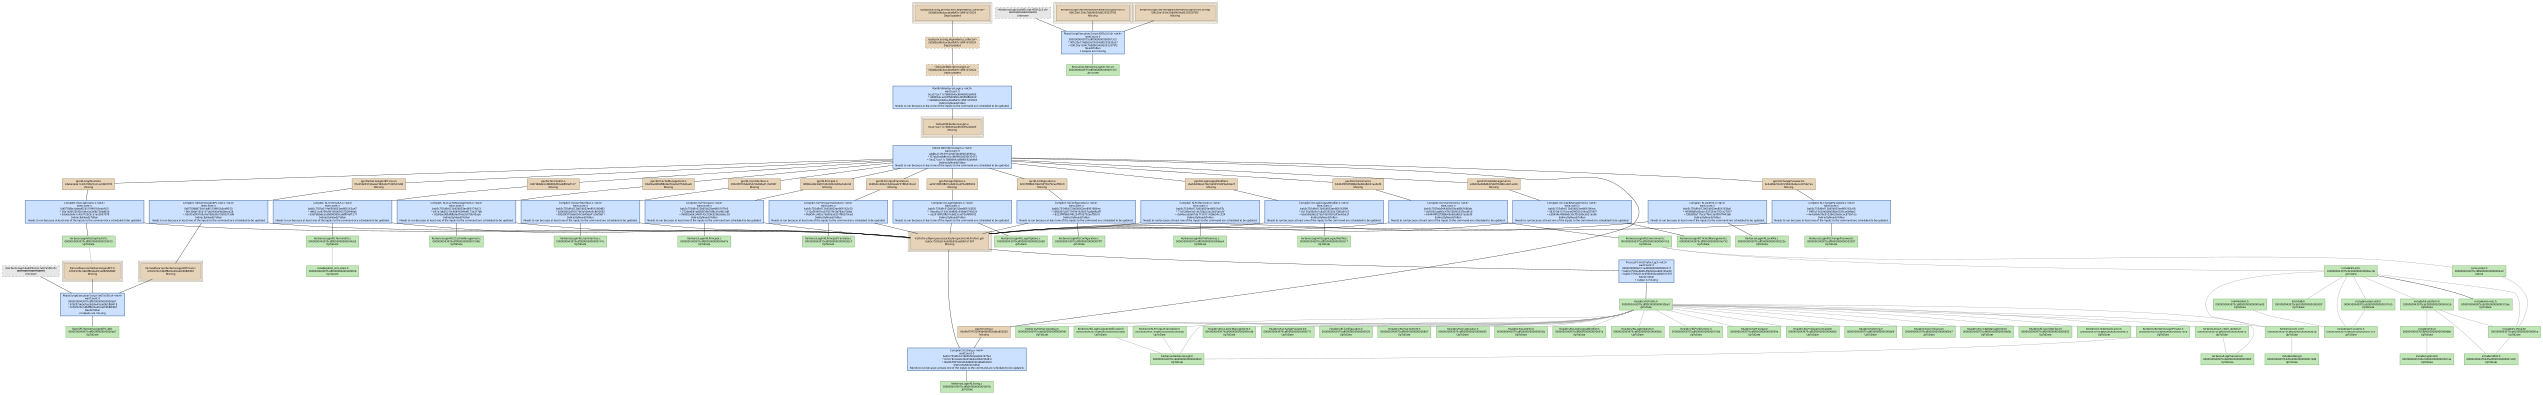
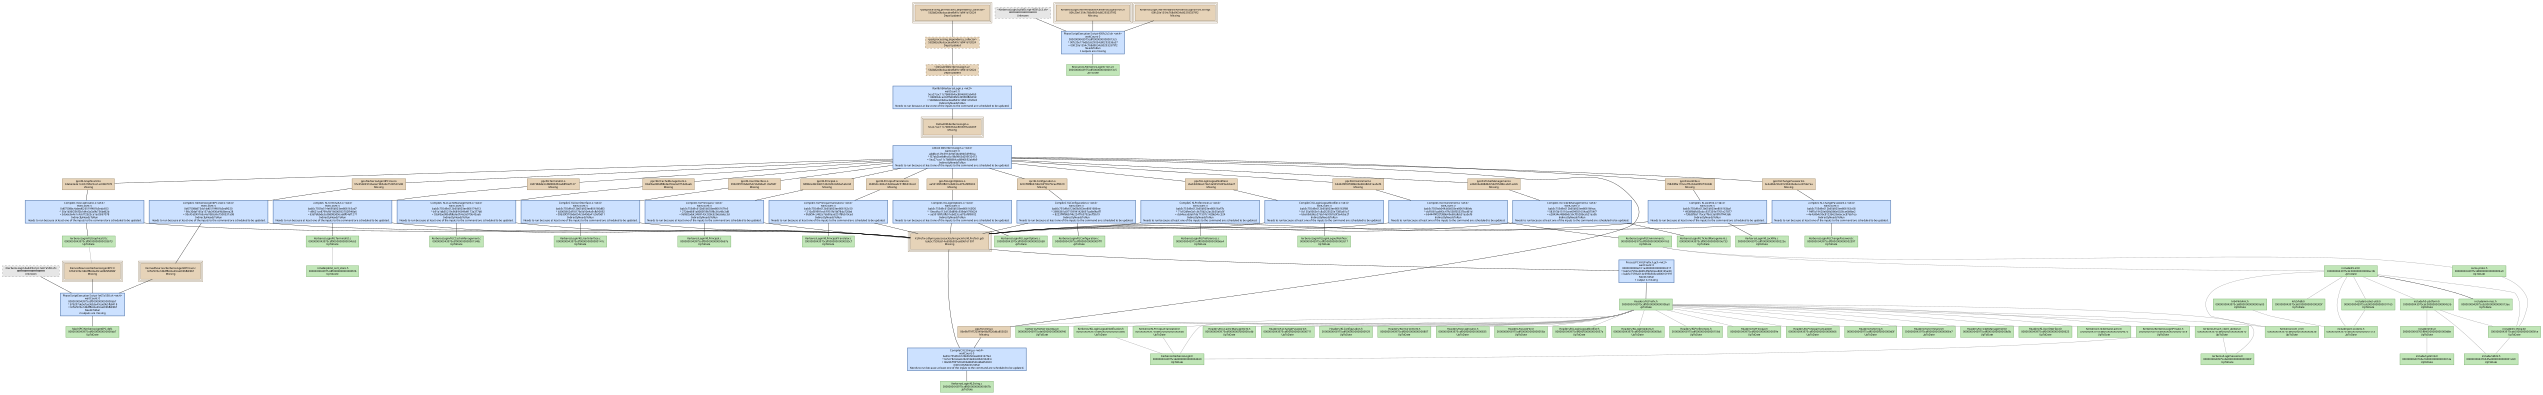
node "ppc/KLLockFile.o f38d3f8a11face7f6c63a09f67f443d6 Missing": added
node "os/os-proto.h 0000000043975cdd00000000000009a9 Libtool": label "os/os-proto.h 0000000043975cdd00000000000009a9 Libtool" -> "os/os-proto.h 0000000043975cdd00000000000009a9 UpToDate"
node "include/stdarg.h 0000000043765d7e00000000000010d9 UpToDate": removed
